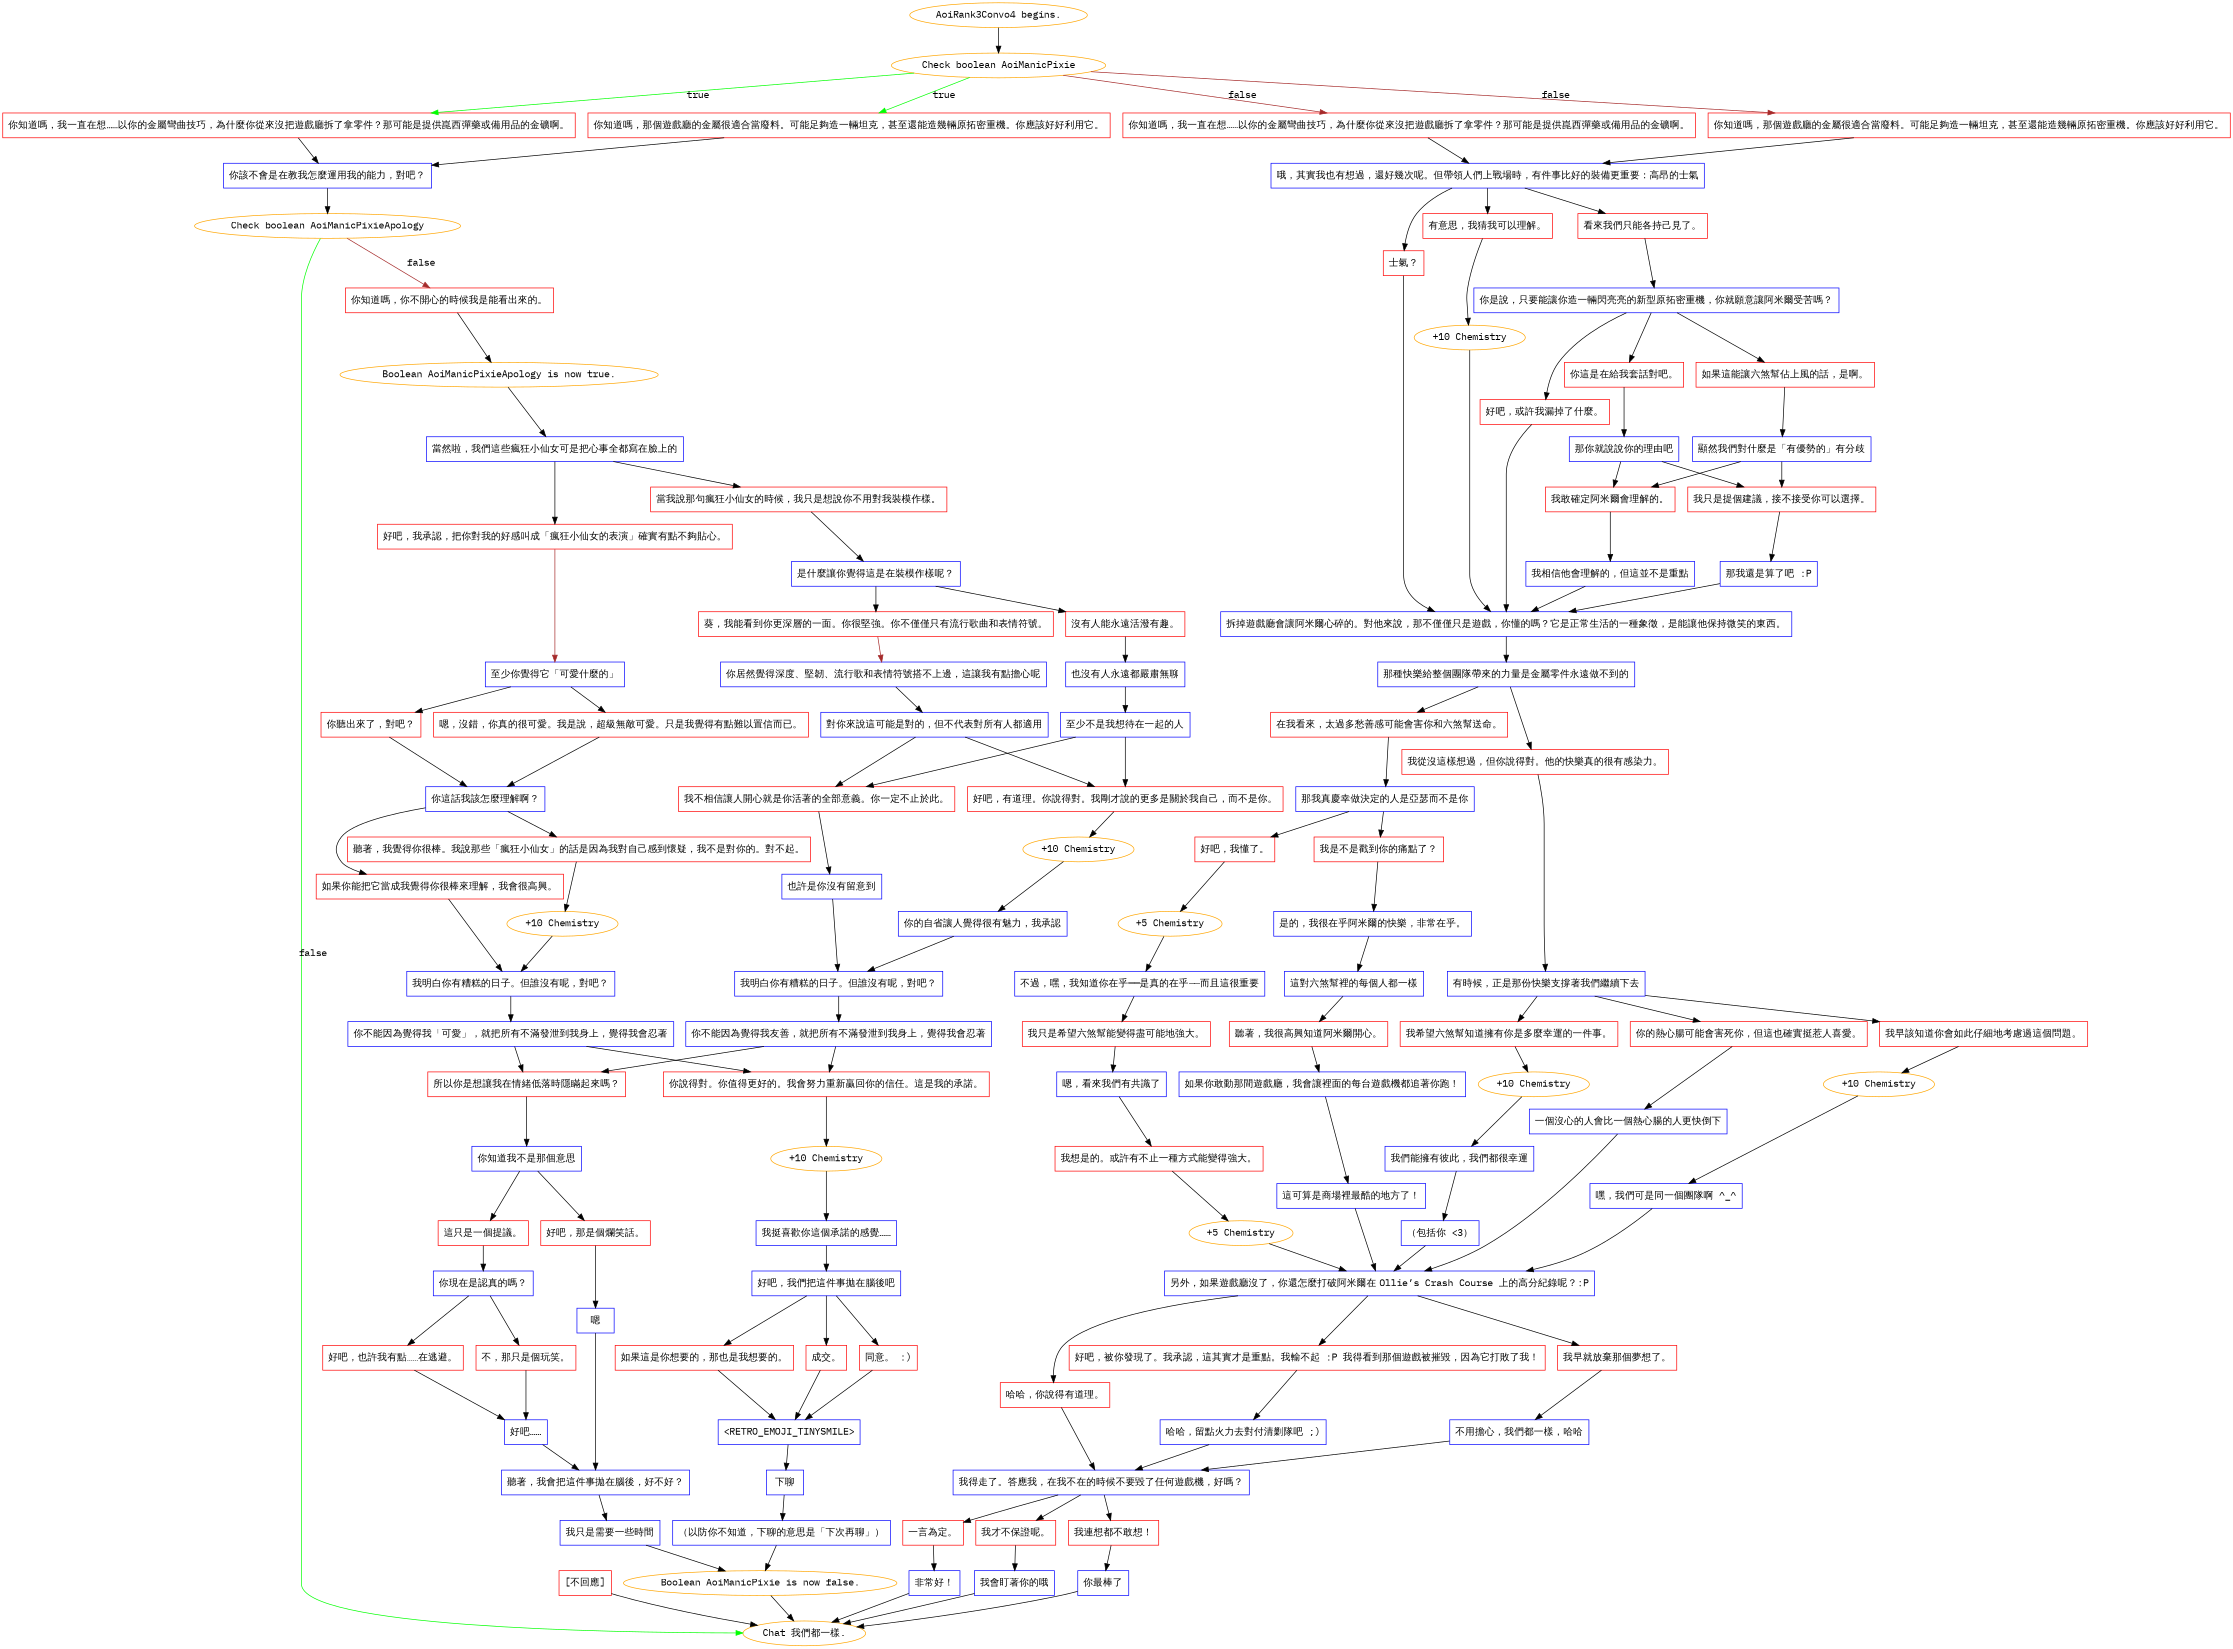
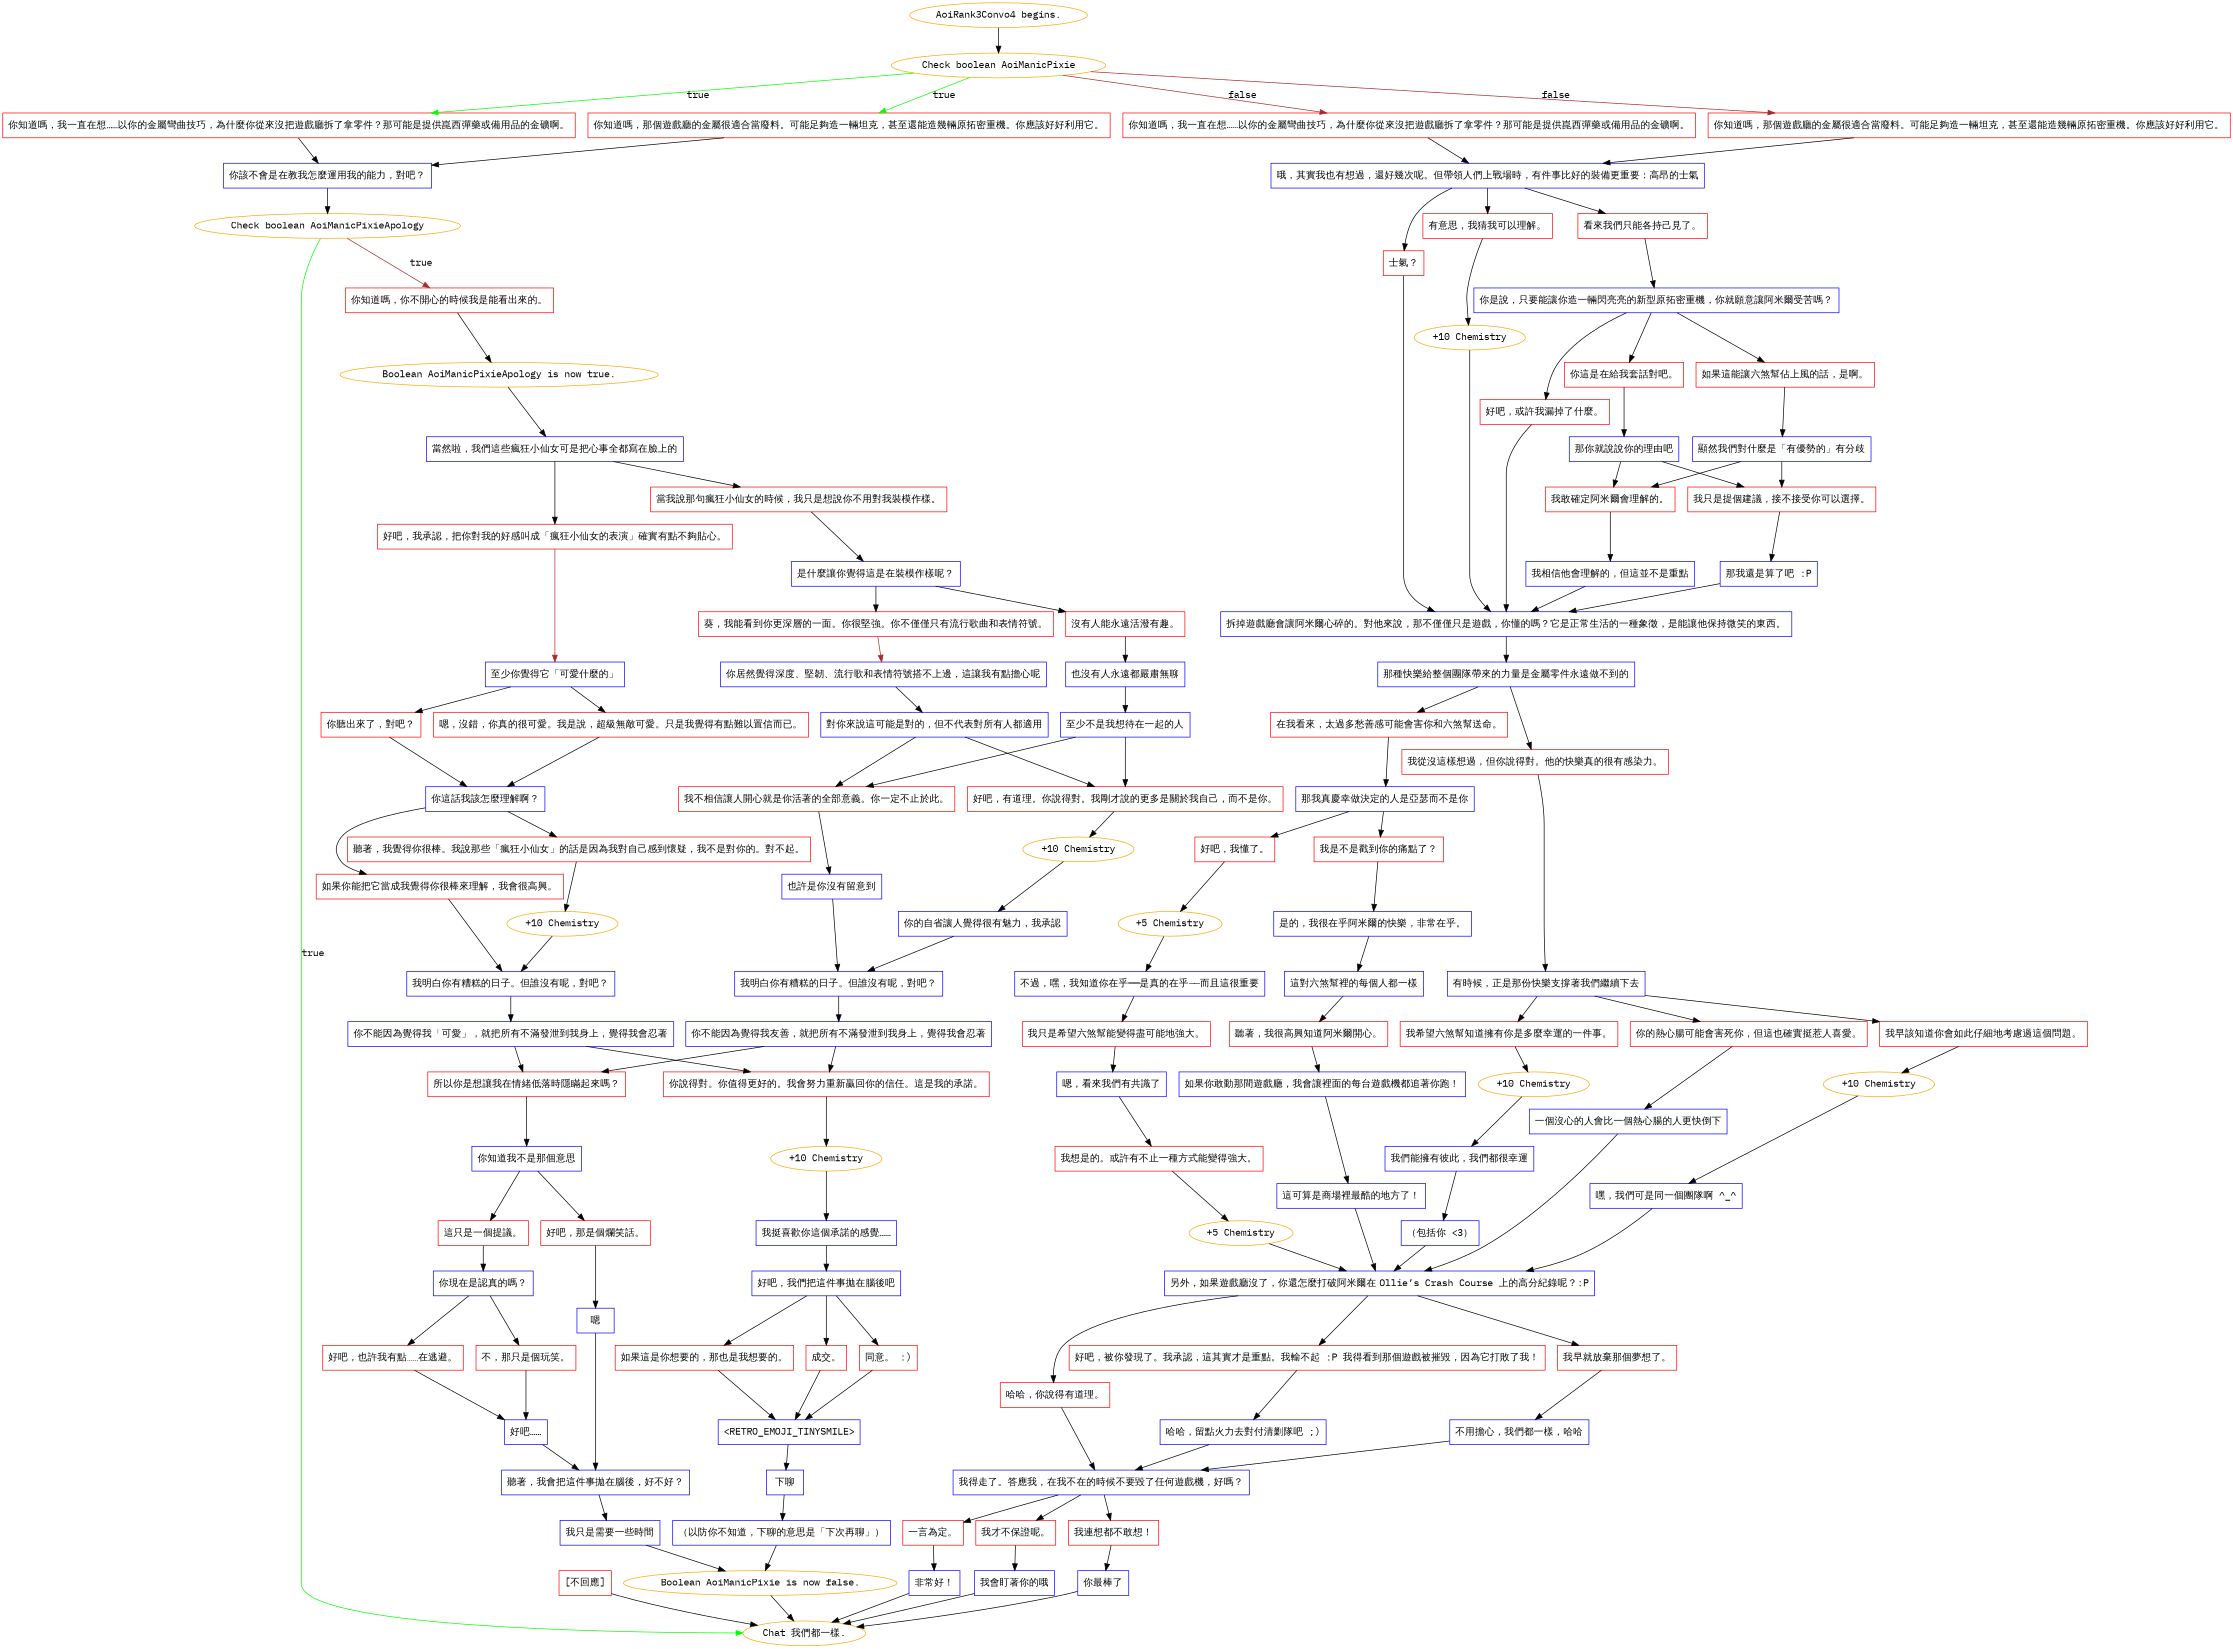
edge "Check boolean AoiManicPixieApology" -> "你知道嗎，你不開心的時候我是能看出來的。": label "false" -> "true"
edge "Check boolean AoiManicPixieApology" -> "Chat 我們都一樣.": label "false" -> "true"
